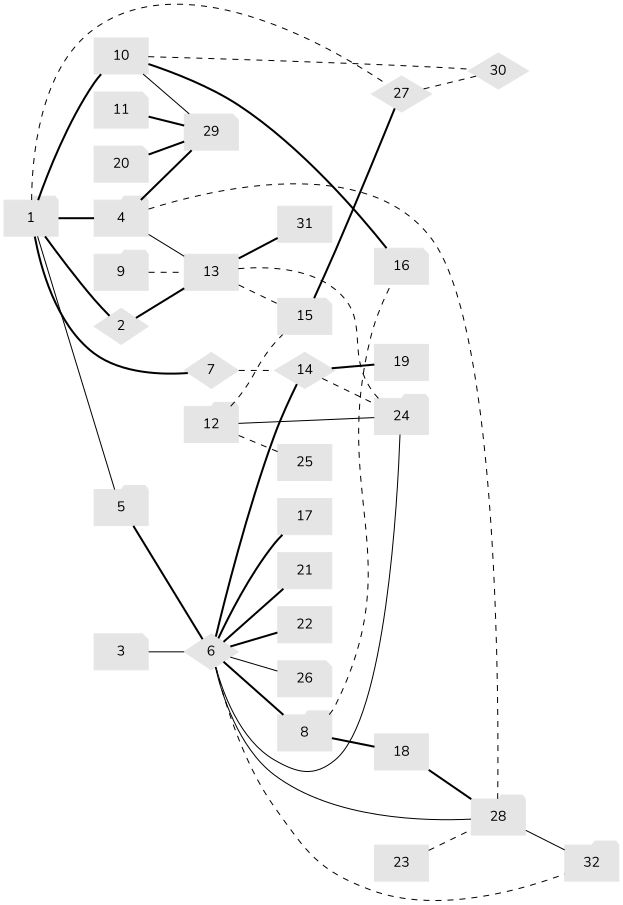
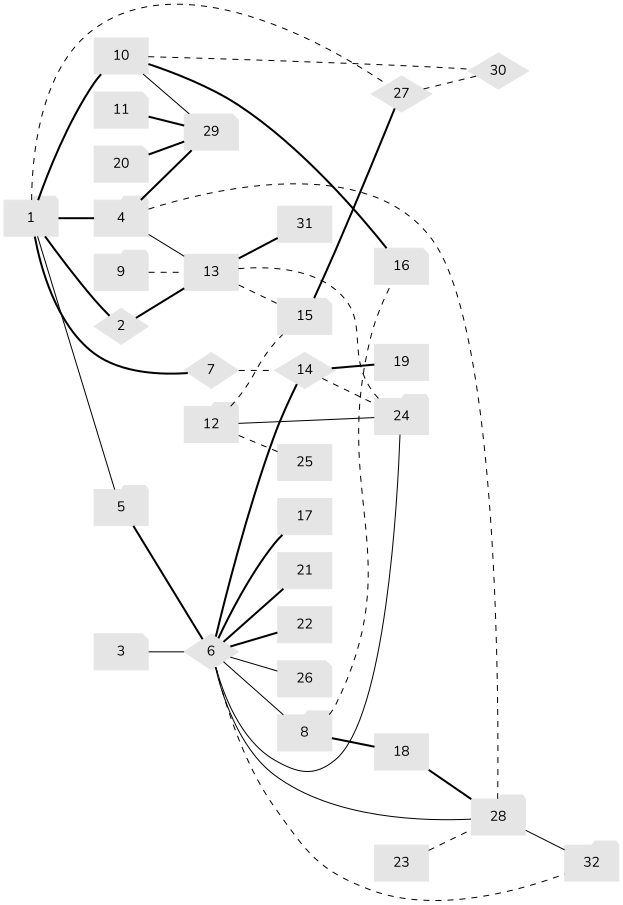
edge "6" -- "8": style bold -> solid
